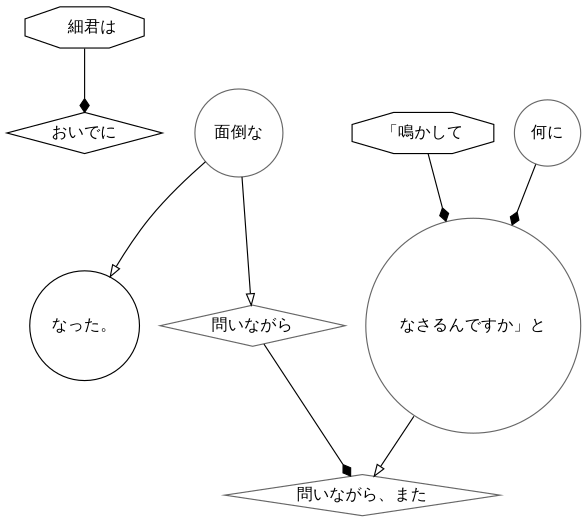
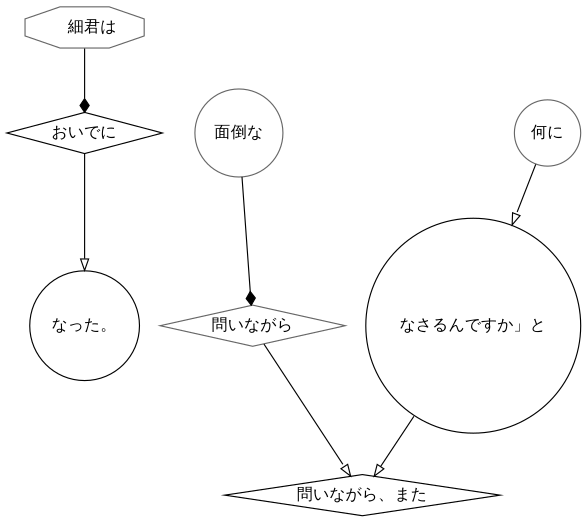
node "細君は": color black -> gray40
node "「鳴かして": removed
edge "何に" -> "なさるんですか」と": arrowhead diamond -> onormal
edge "面倒な" -> "なった。": now "おいでに" -> "なった。"
edge "面倒な" -> "問いながら": arrowhead onormal -> diamond
node "なさるんですか」と": color gray40 -> black
edge "問いながら" -> "問いながら、また": arrowhead diamond -> onormal
node "問いながら、また": color gray40 -> black
